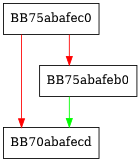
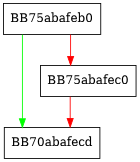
edge "BB75abafec0" -> "BB75abafeb0": reversed
